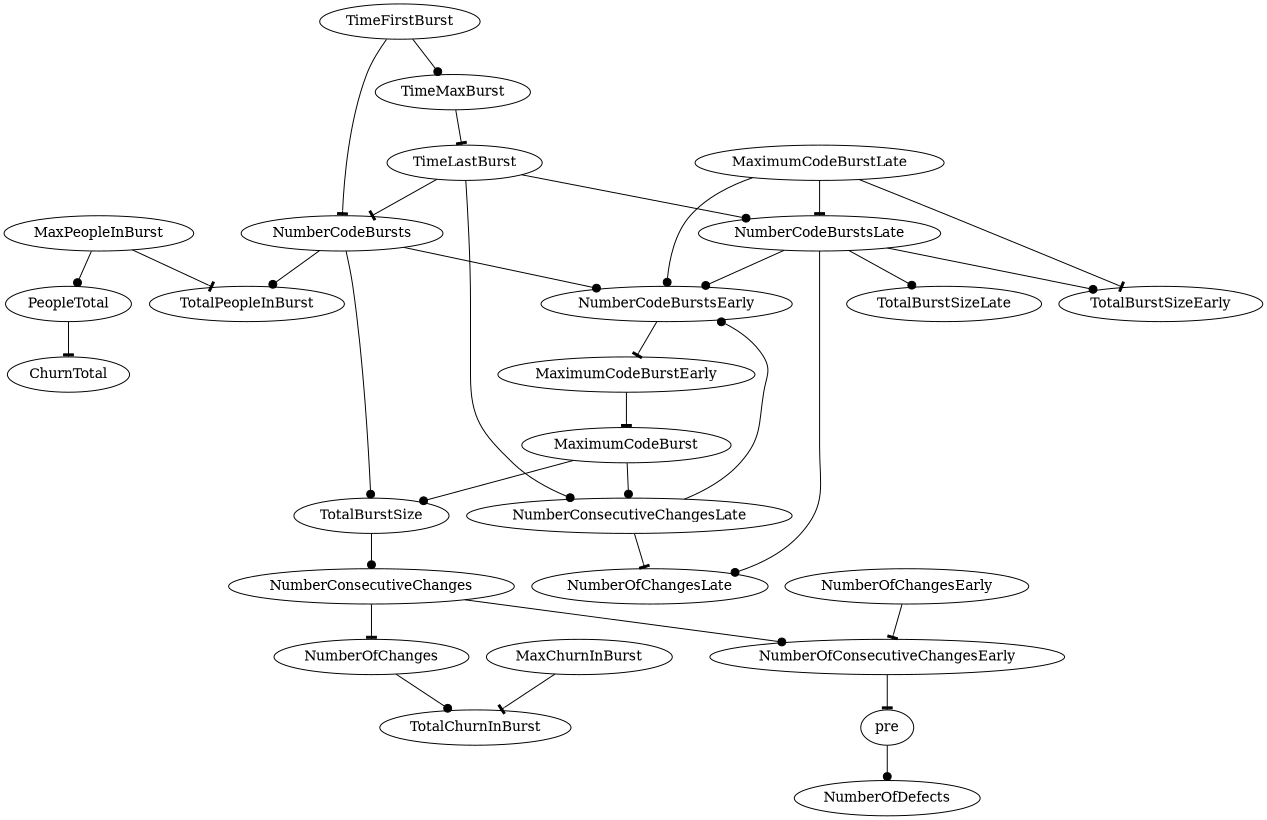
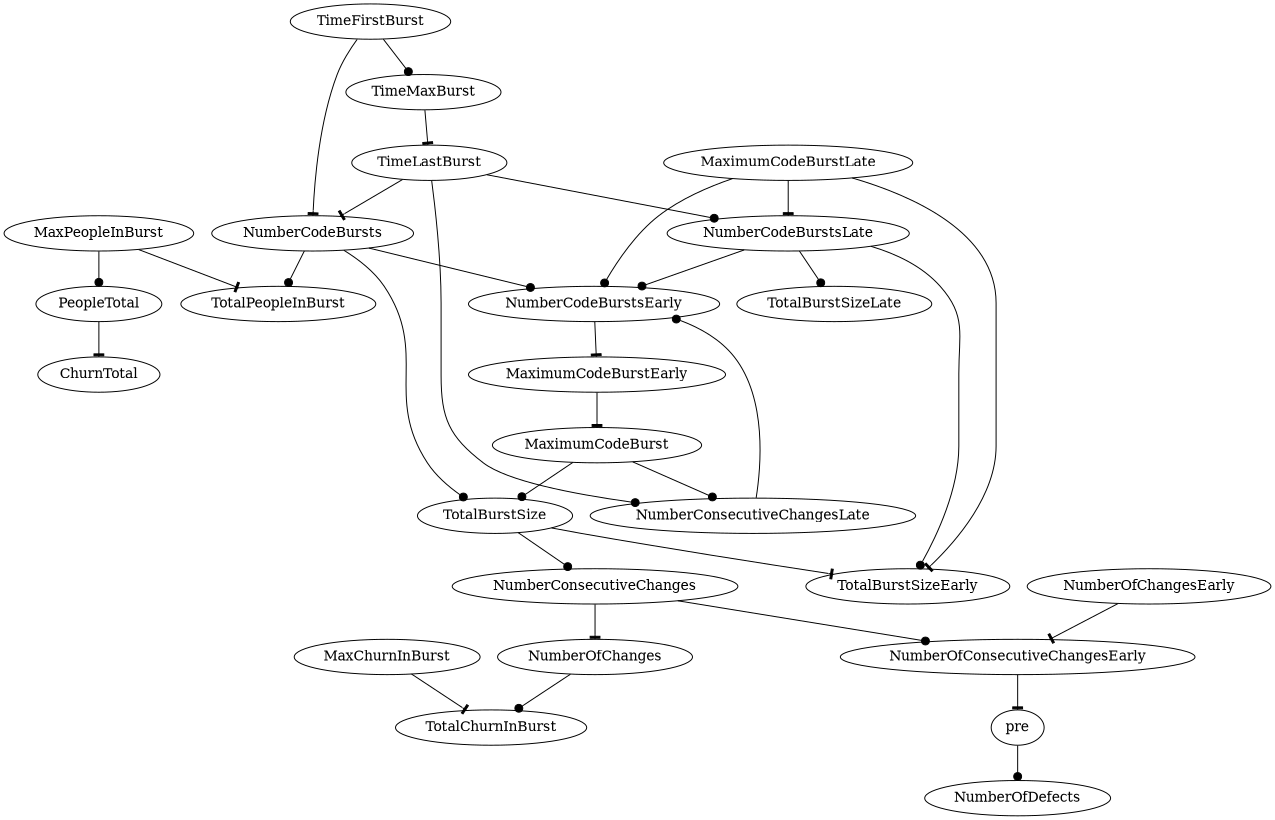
edge "TotalBurstSize" -> "TotalBurstSizeEarly": added
node "NumberOfChangesLate": removed
